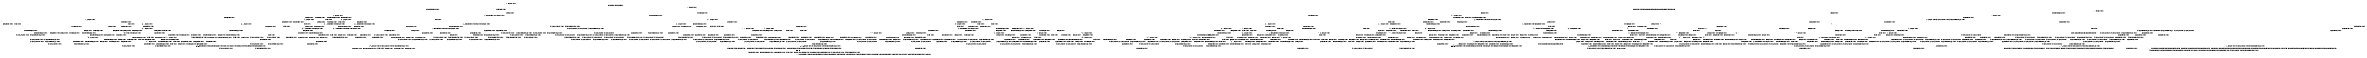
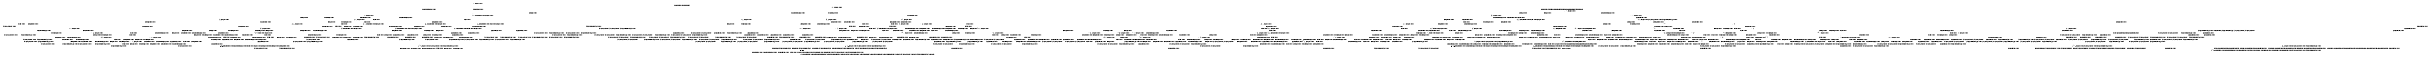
edge "s11" -> "s54": now "s11" -> "s70"
edge "s38" -> "s54": now "s38" -> "s9"
edge "s24" -> "s23": reversed
edge "s33" -> "s46": now "s33" -> "s12"
edge "s40" -> "s41": label "CHANGE_CIPHER_SPEC / TIMEOUT" -> "CHANGE_FAILURE_SPEC / TIMEOUT"
edge "s77" -> "s14": added, label "CHANGE_CIPHER_SPEC / TIMEOUT"
